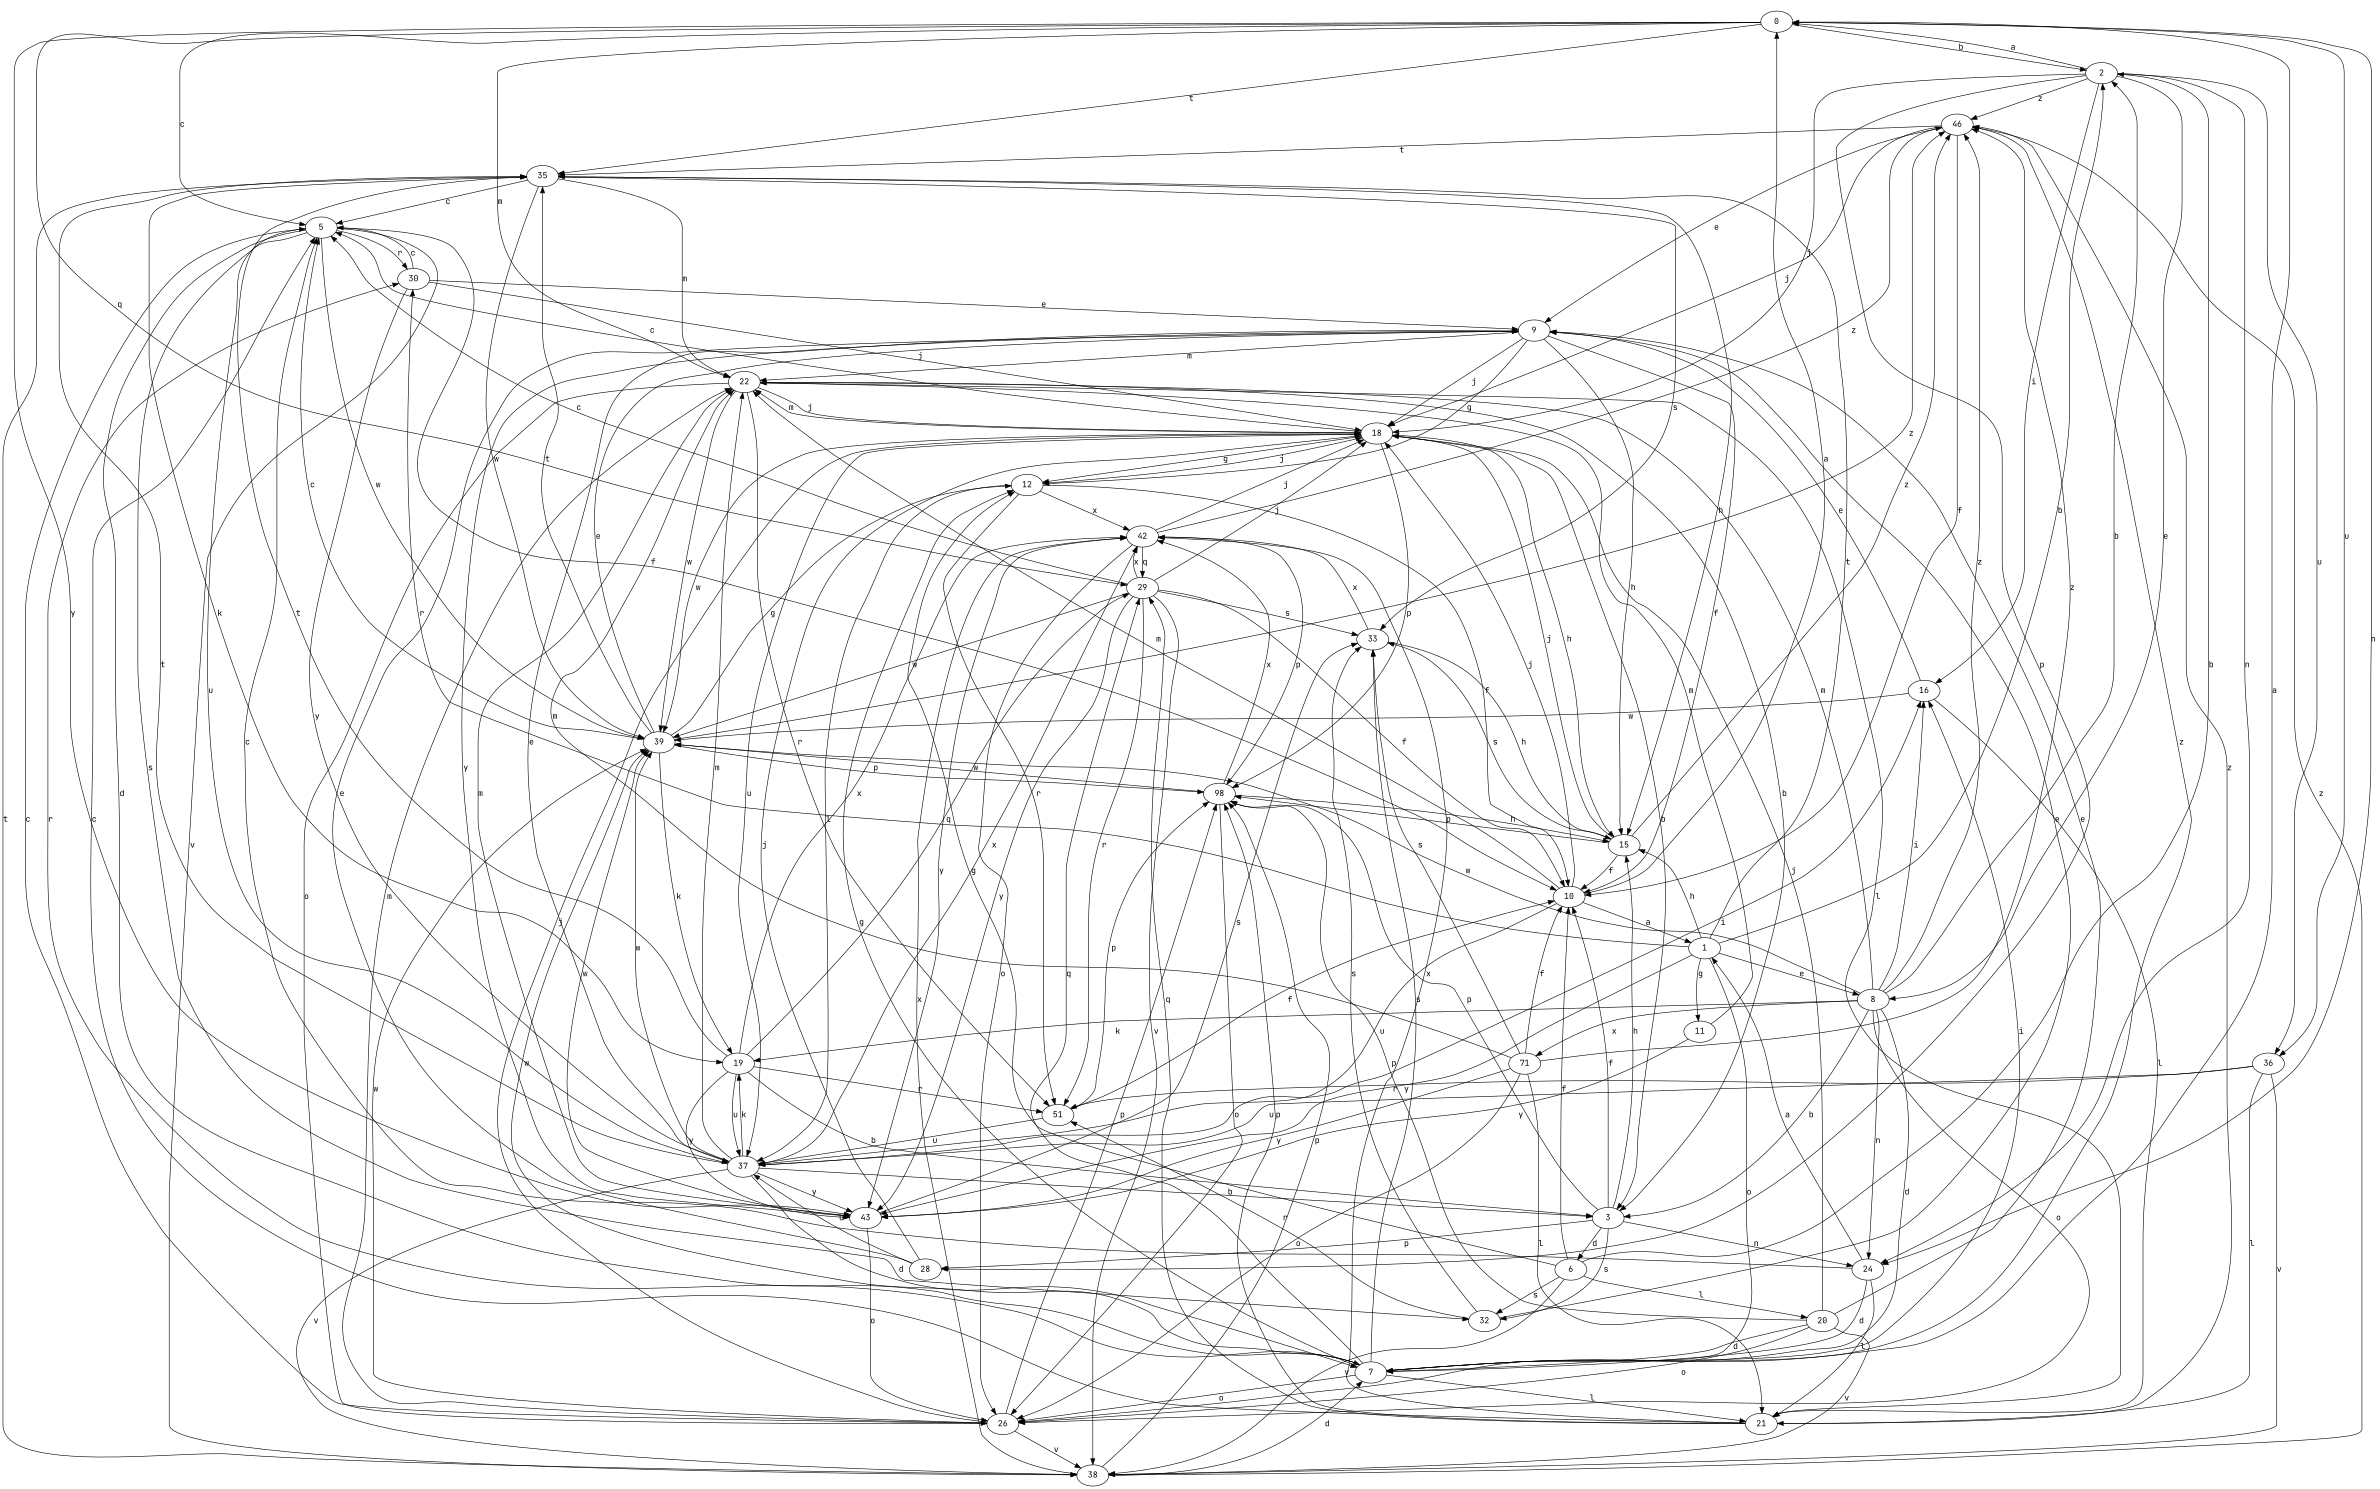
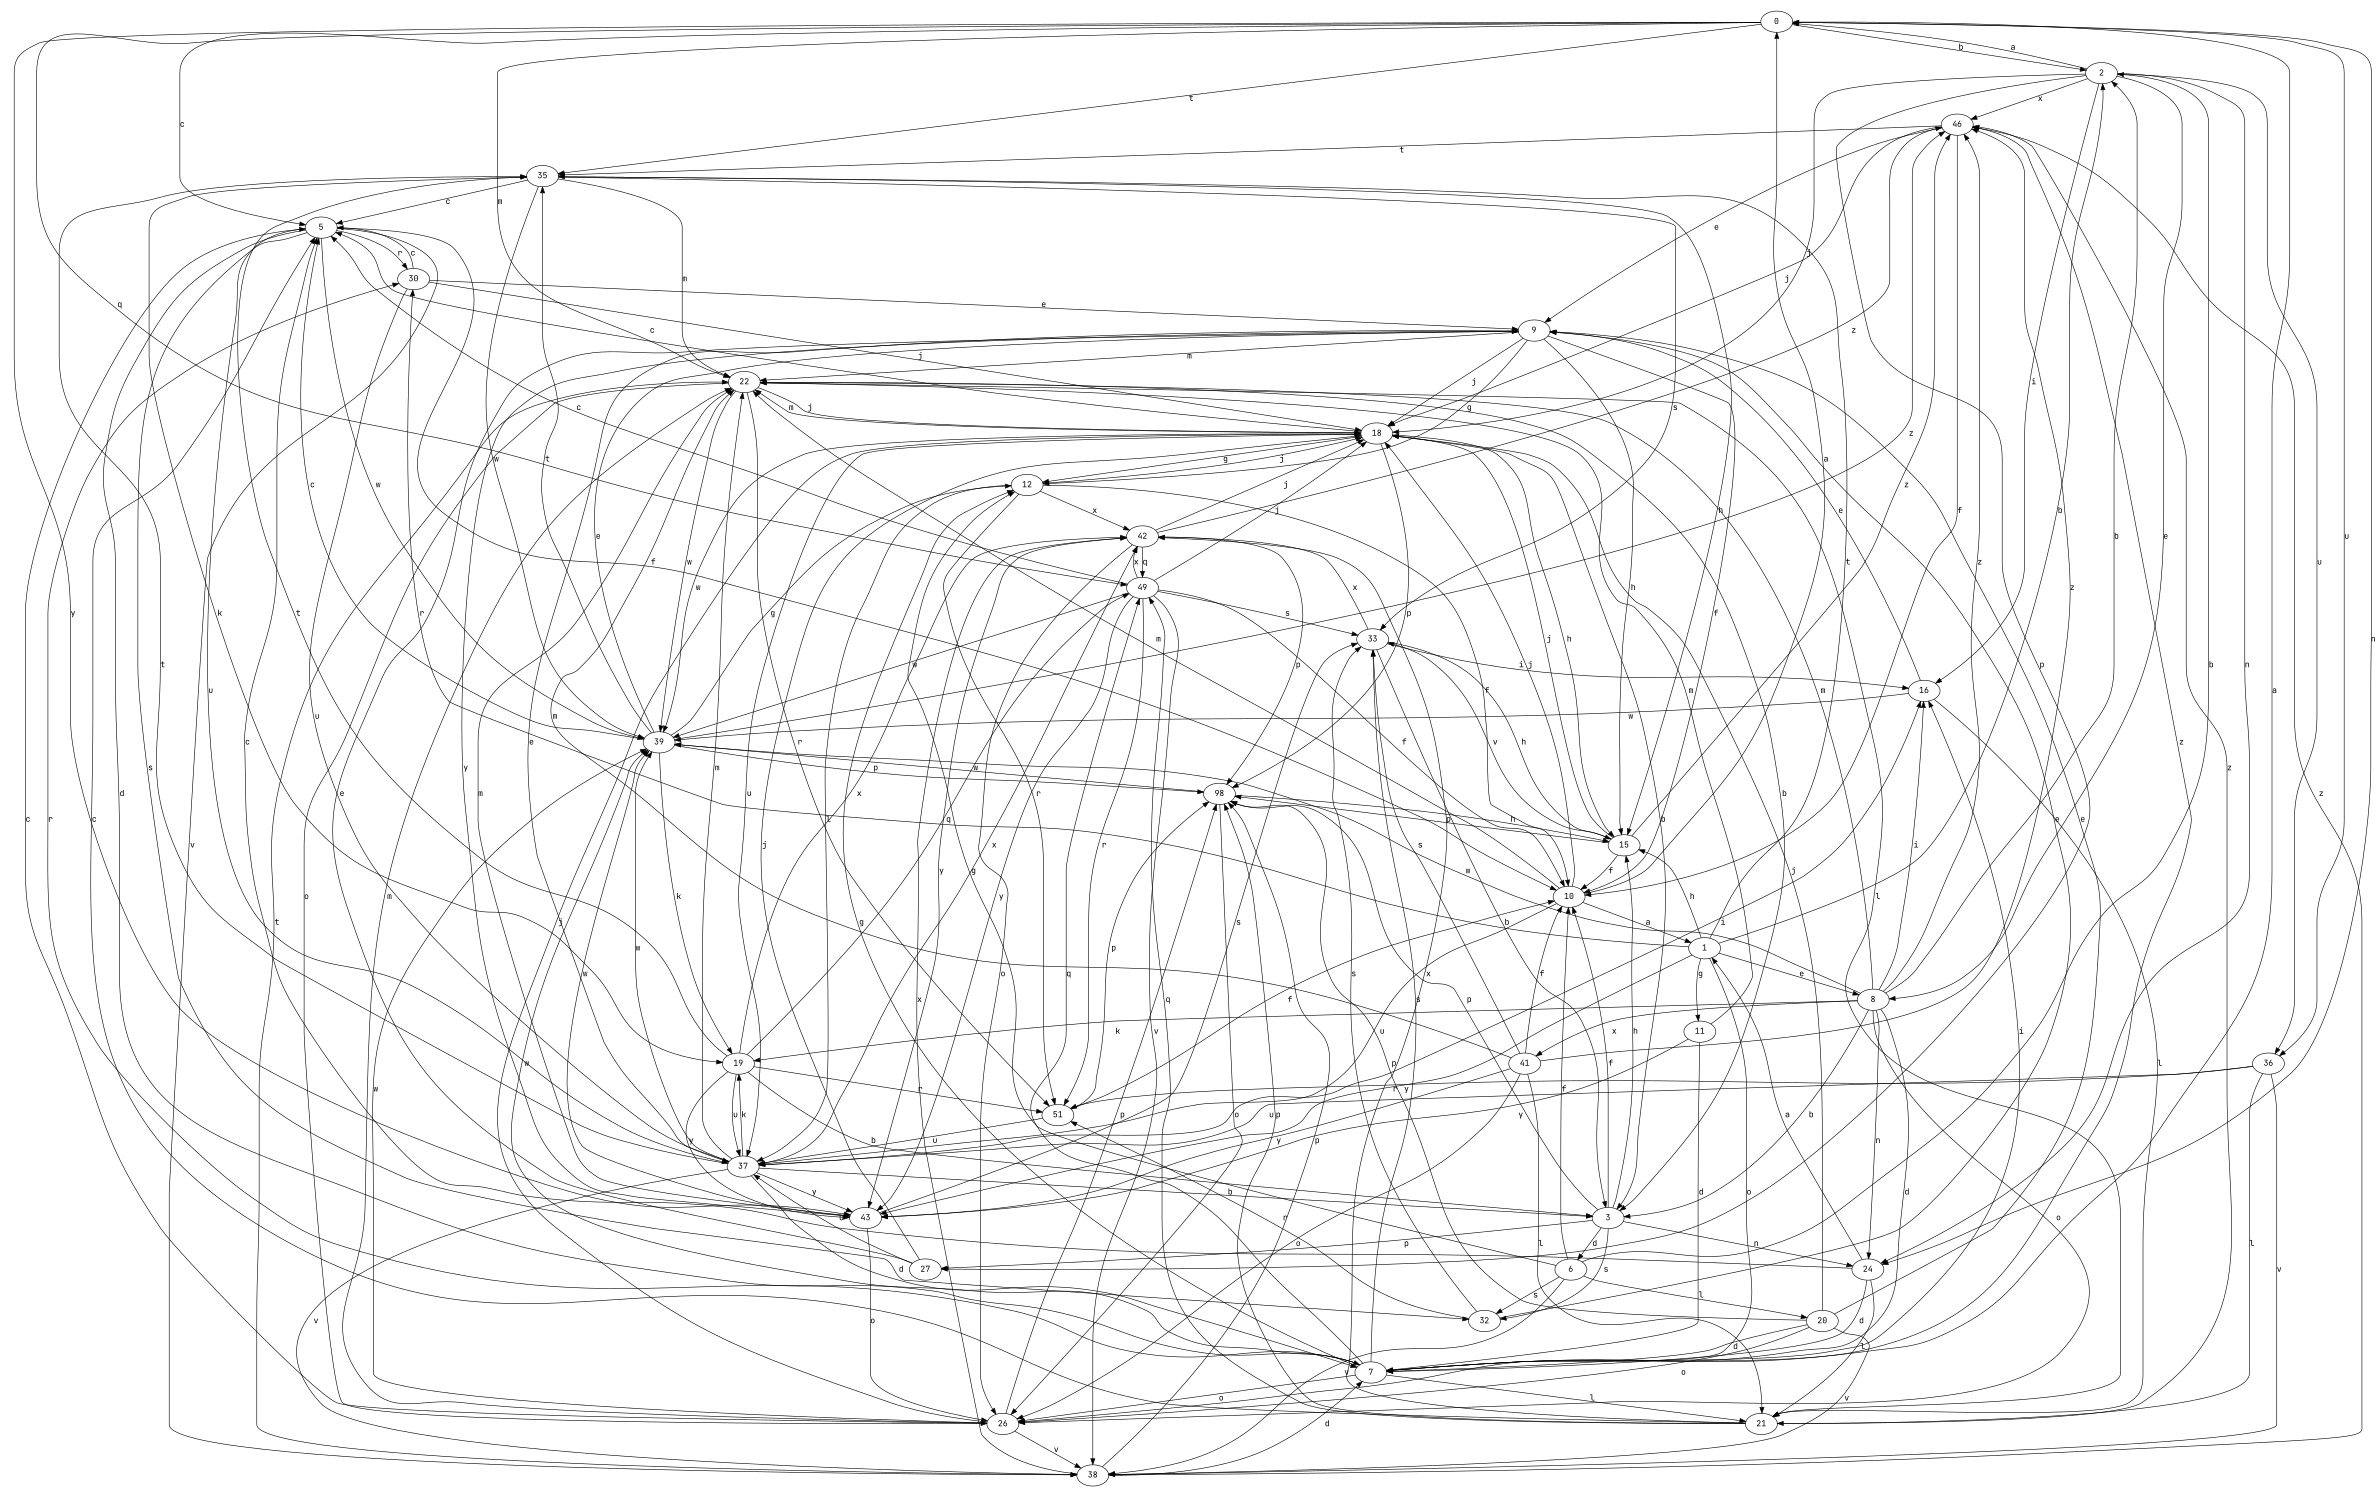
edge "2" -> "46": label "z" -> "x"
node "29": label "29" -> "49"
edge "98" -> "42": removed, label "x"
edge "33" -> "16": added, label "i"
edge "30" -> "37": label "y" -> "u"
edge "15" -> "33": label "s" -> "v"
edge "33" -> "3": added, label "b"
node "71": label "71" -> "41"
edge "38" -> "35": now "38" -> "22"
node "28": label "28" -> "27"
edge "11" -> "7": added, label "d"
